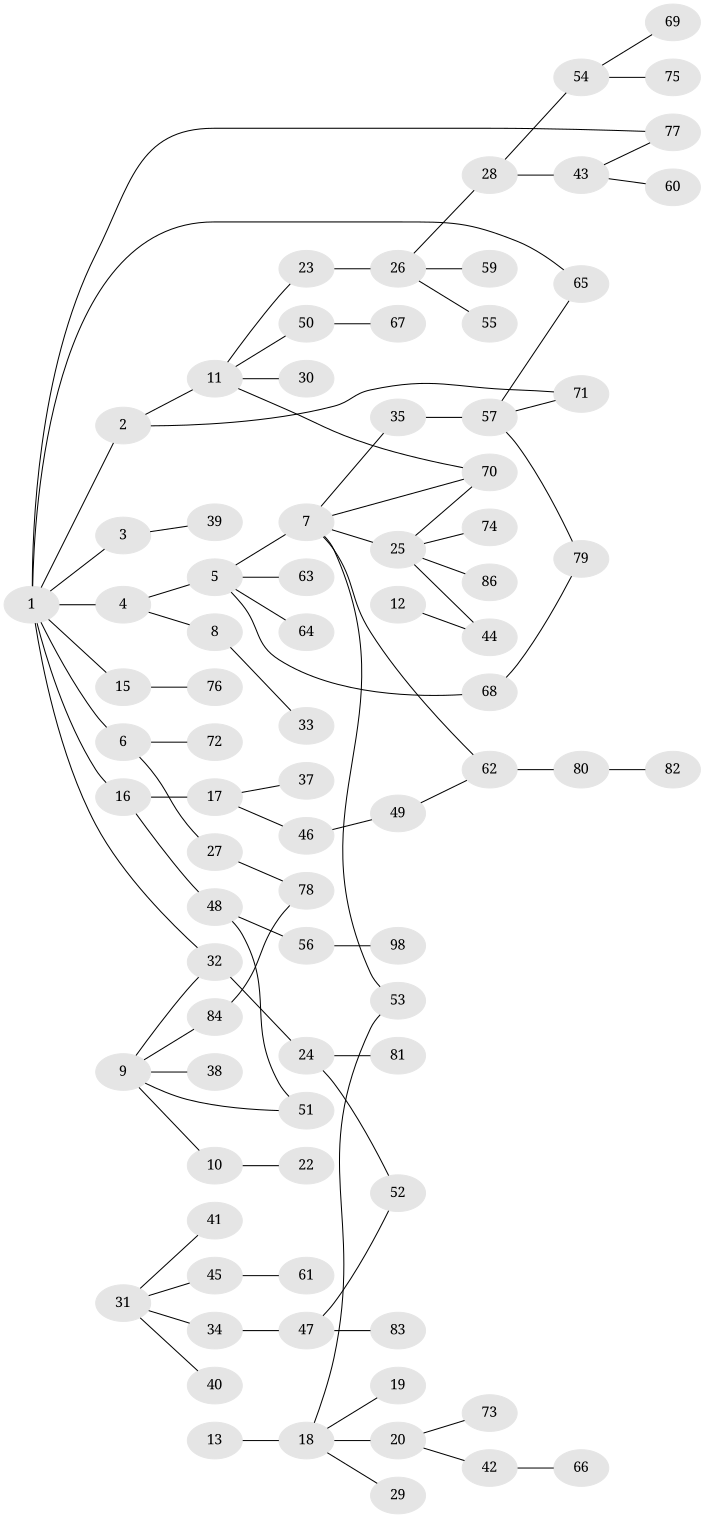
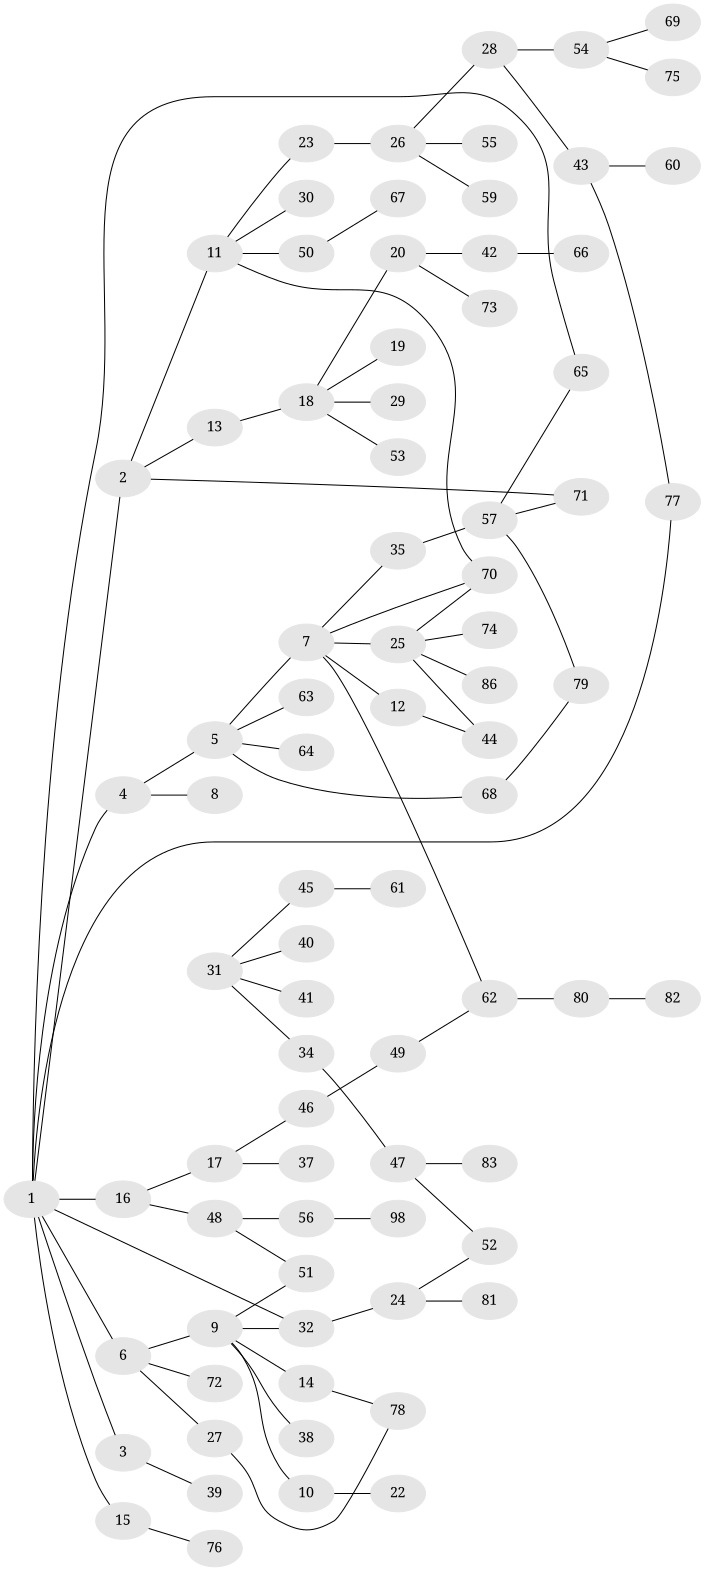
edge "13" -- "2": added
node "33": removed
edge "7" -- "53": now "7" -- "12"
node "84": label "84" -> "14"
edge "9" -- "6": added
